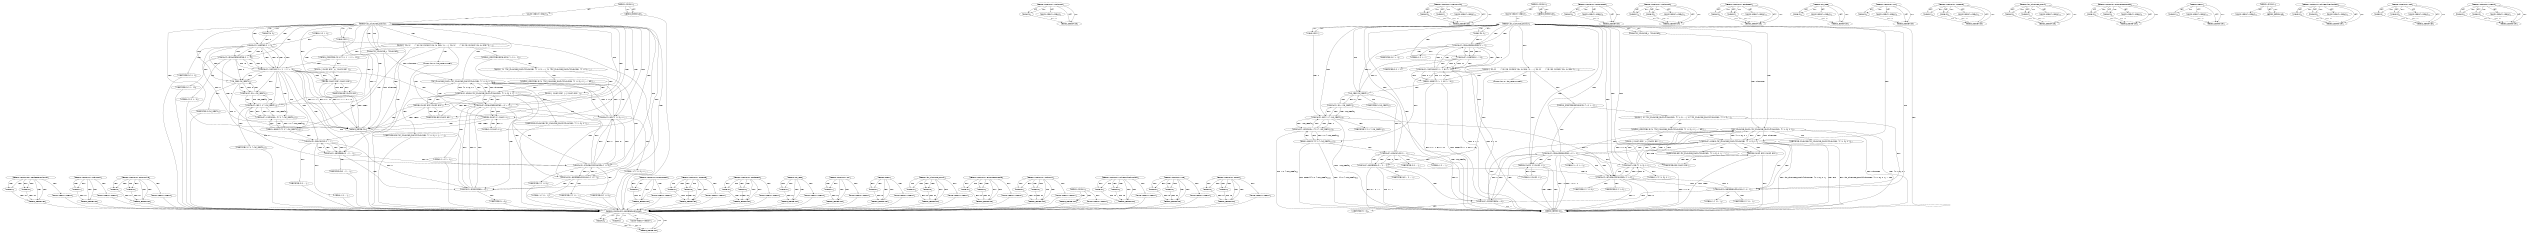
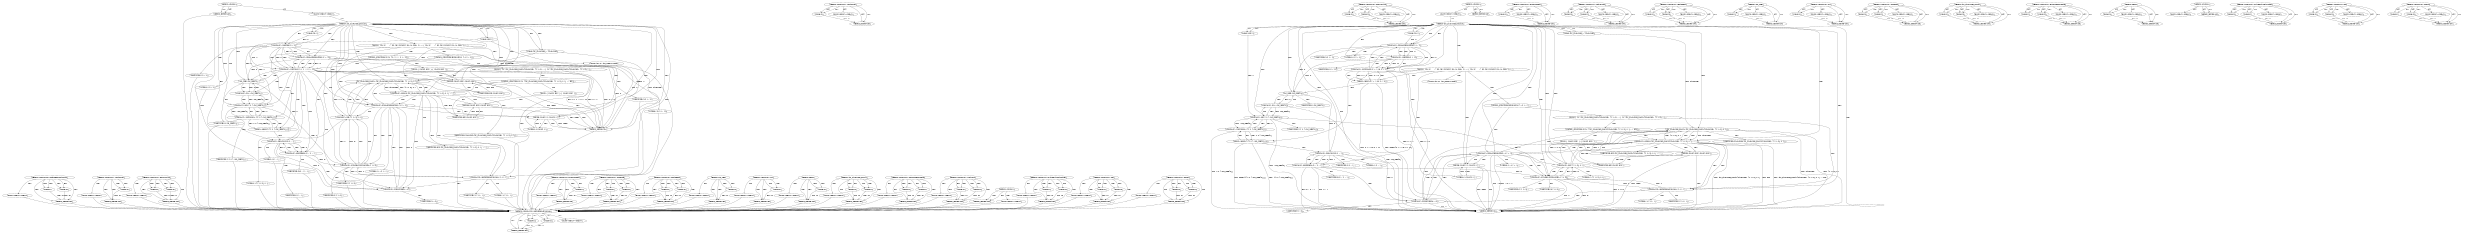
edge "(LITERAL,0,n < 0)" -> "(<operator>.lessThan,n < 0)": reversed
edge "(<operator>.logicalOr,n < 0 || n >= 32)" -> "(<operator>.greaterEqualsThan,n >= 32)": added, label "AST:"
